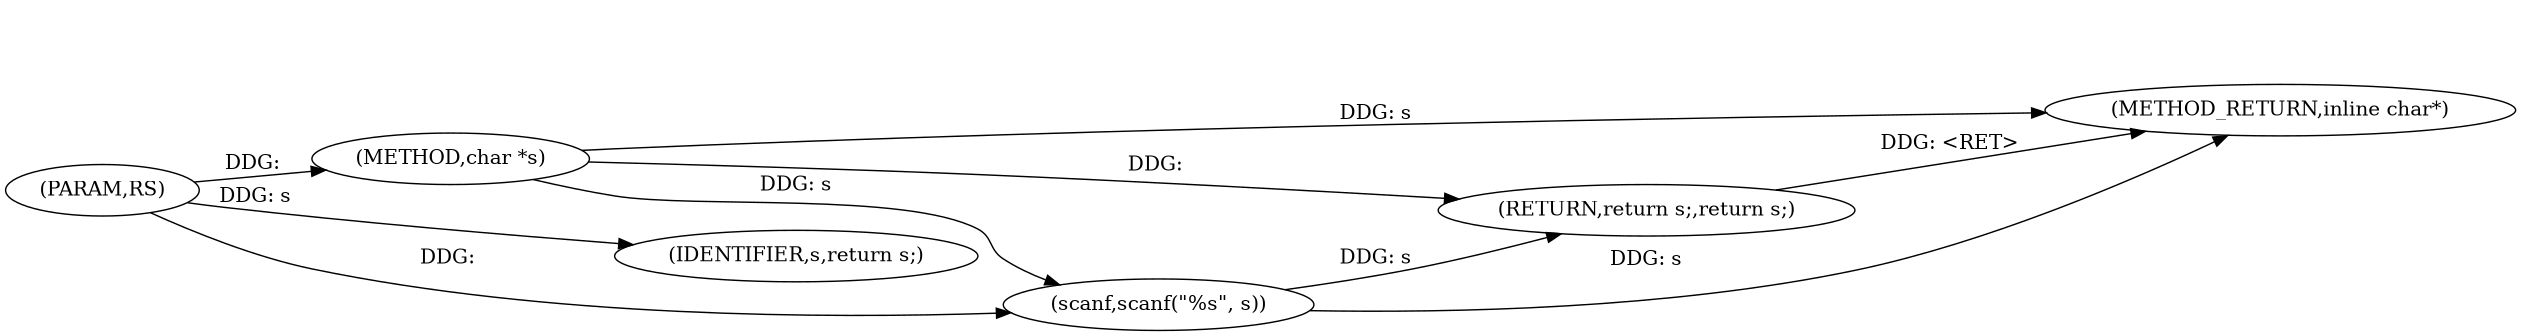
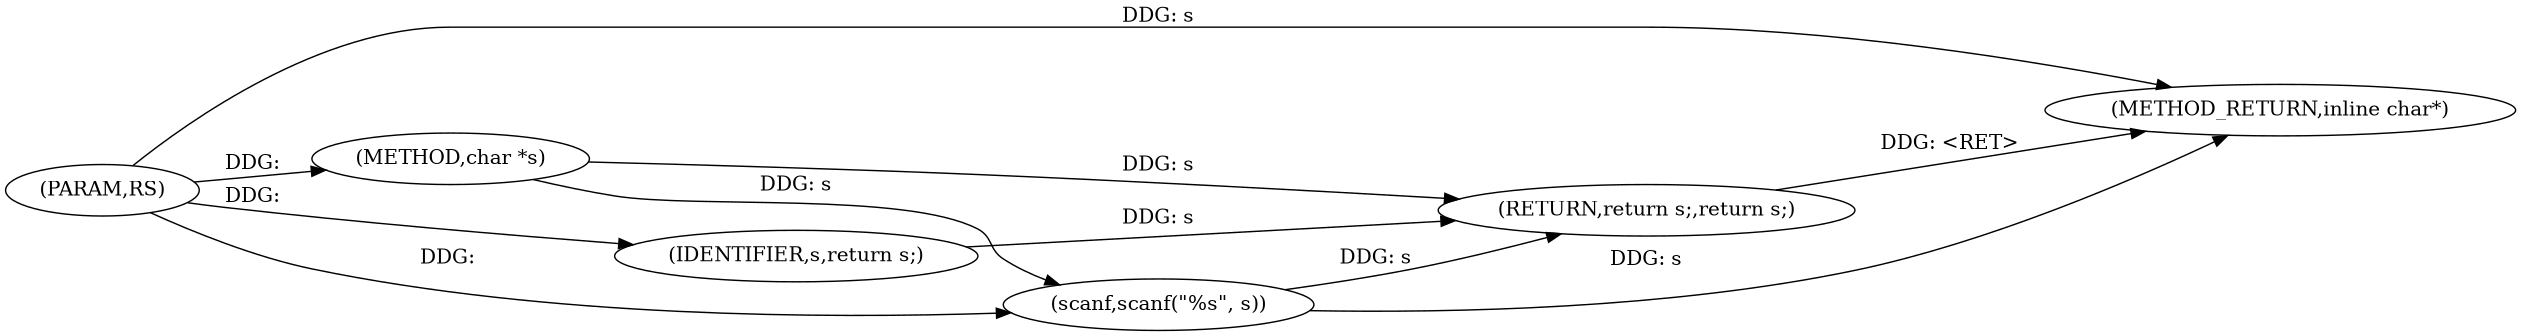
edge "(METHOD,char *s)" -> "(METHOD_RETURN,inline char*)": now "(PARAM,RS)" -> "(METHOD_RETURN,inline char*)"
edge "(METHOD,char *s)" -> "(RETURN,return s;,return s;)": label "DDG: " -> "DDG: s"
edge "(PARAM,RS)" -> "(IDENTIFIER,s,return s;)": label "DDG: s" -> "DDG: "
edge "(IDENTIFIER,s,return s;)" -> "(RETURN,return s;,return s;)": added, label "DDG: s"
